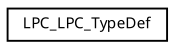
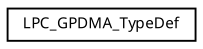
node "LPC_LPC_TypeDef": label "LPC_LPC_TypeDef" -> "LPC_GPDMA_TypeDef"
